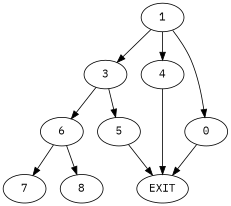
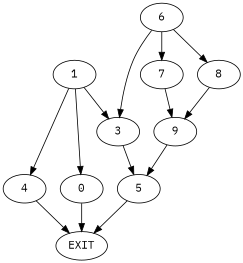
edge "3" -> "6": reversed
node "9": added
